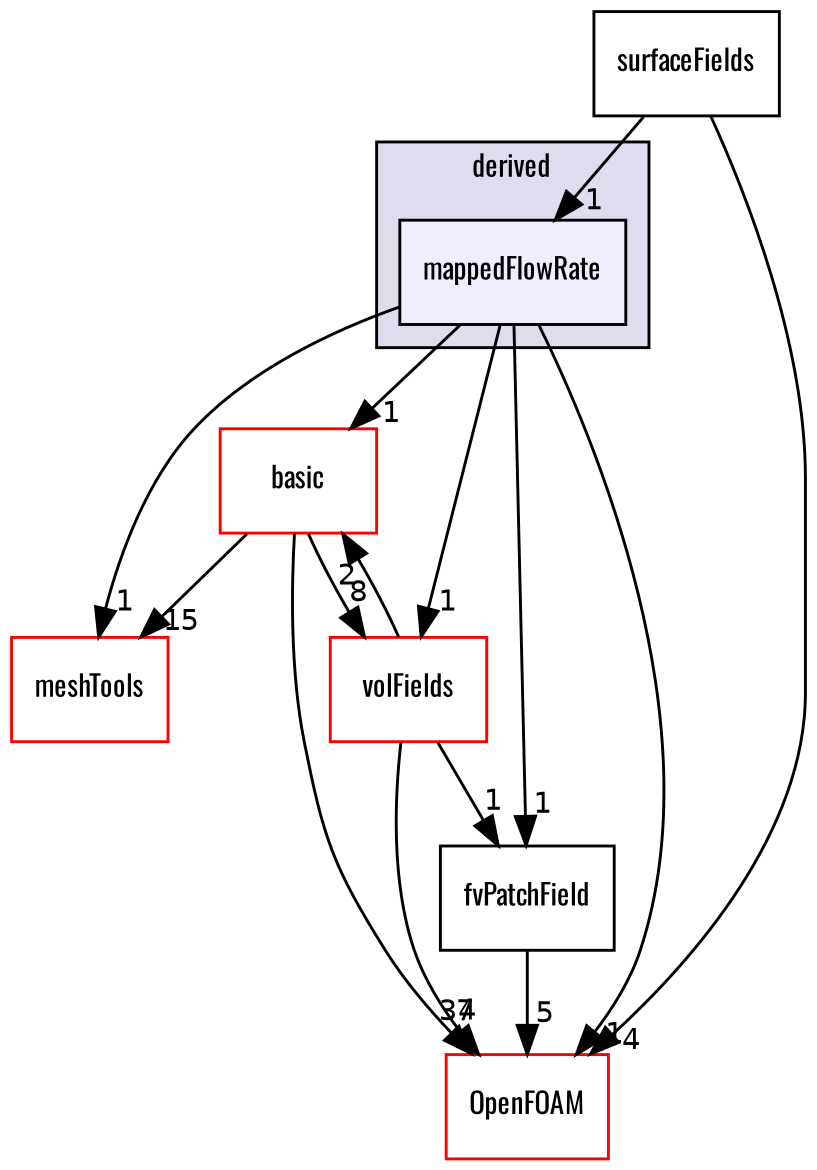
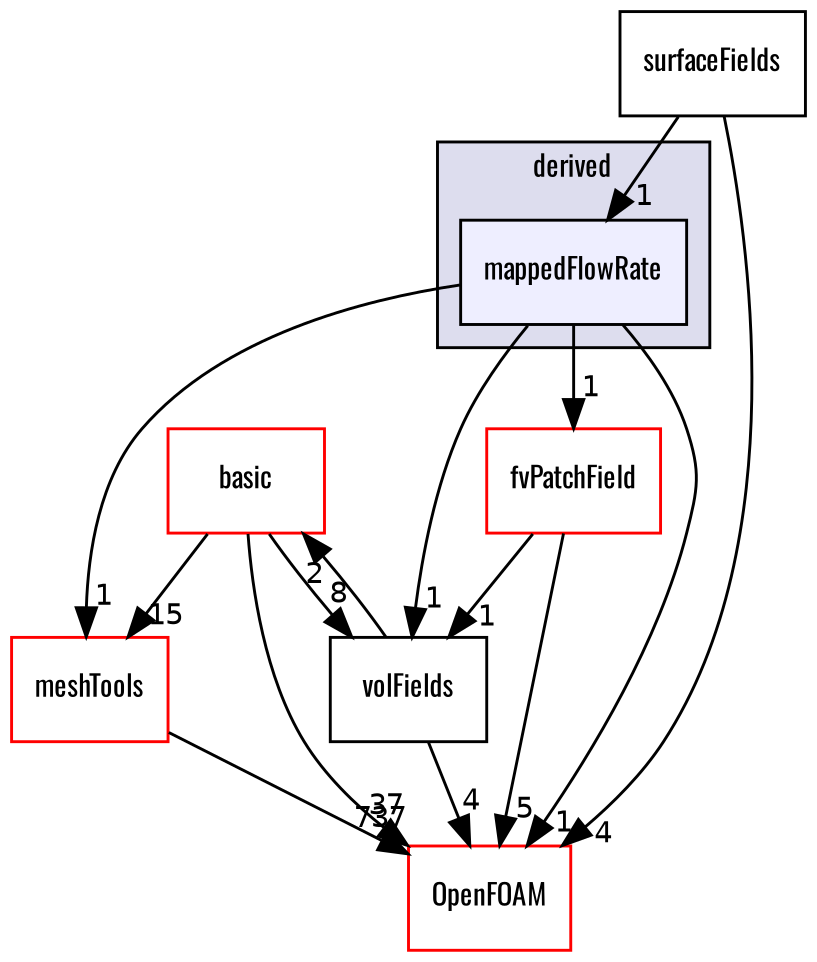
edge "mappedFlowRate" -> "basic": removed
node "volFields": color red -> black
edge "volFields" -> "fvPatchField": reversed
edge "meshTools" -> "OpenFOAM": added
node "fvPatchField": color black -> red
